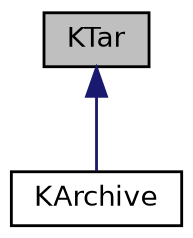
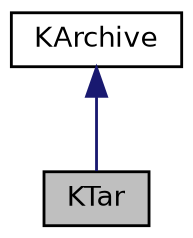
edge "KArchive" -> "KTar": reversed
